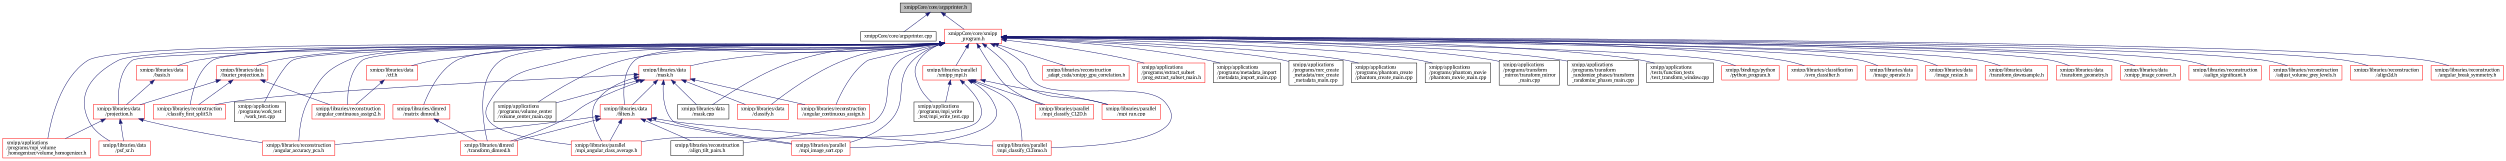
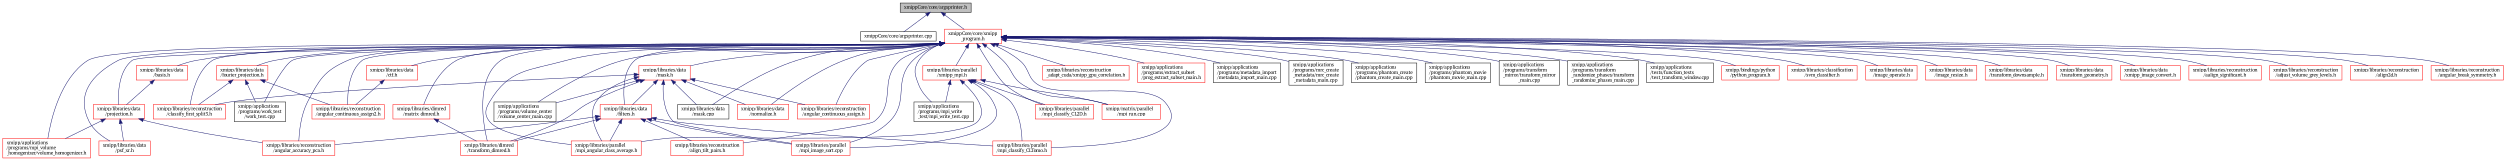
edge "xmipp/libraries/data /projection.h" -> "xmipp/libraries/data /fourier_projection.h": now "xmipp/applications /programs/work_test /work_test.cpp" -> "xmipp/libraries/data /fourier_projection.h"
node "xmipp/libraries/data /classify.h": label "xmipp/libraries/data /classify.h" -> "xmipp/libraries/data /normalize.h"
node "xmipp/libraries/parallel /mpi_run.cpp": label "xmipp/libraries/parallel /mpi_run.cpp" -> "xmipp/matrix/parallel /mpi_run.cpp"
node "xmipp/libraries/reconstruction /align_tilt_pairs.h": color black -> red
